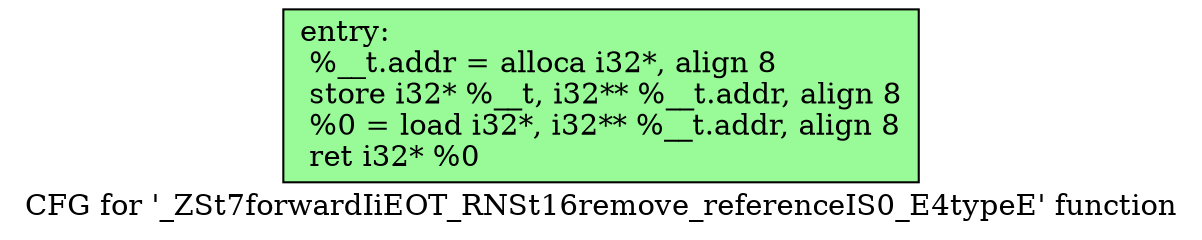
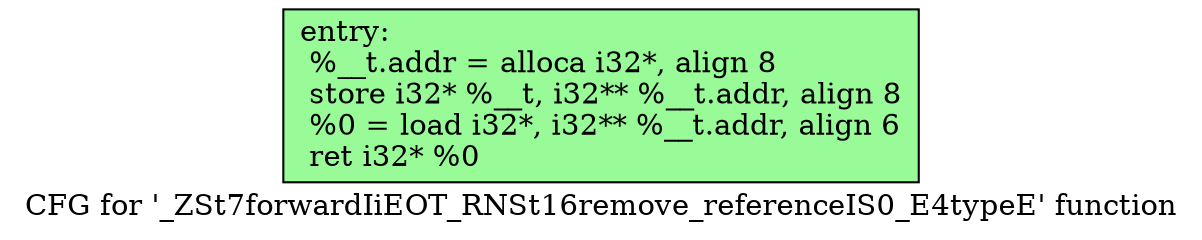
node "entry:": text "%0 = load i32*, i32** %__t.addr, align 8" -> "%0 = load i32*, i32** %__t.addr, align 6"
